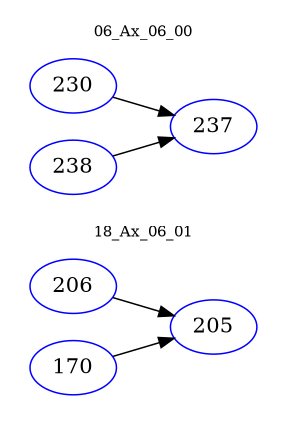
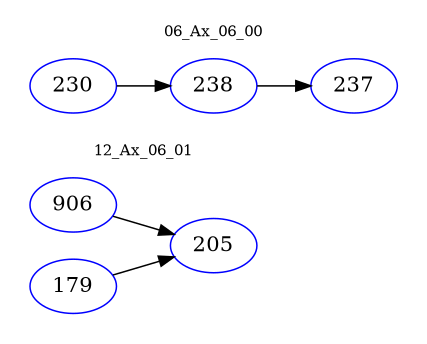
edge "230" -> "237": now "230" -> "238"
cluster "18_Ax_06_01": label "18_Ax_06_01" -> "12_Ax_06_01"
node "206": label "206" -> "906"
node "170": label "170" -> "179"
